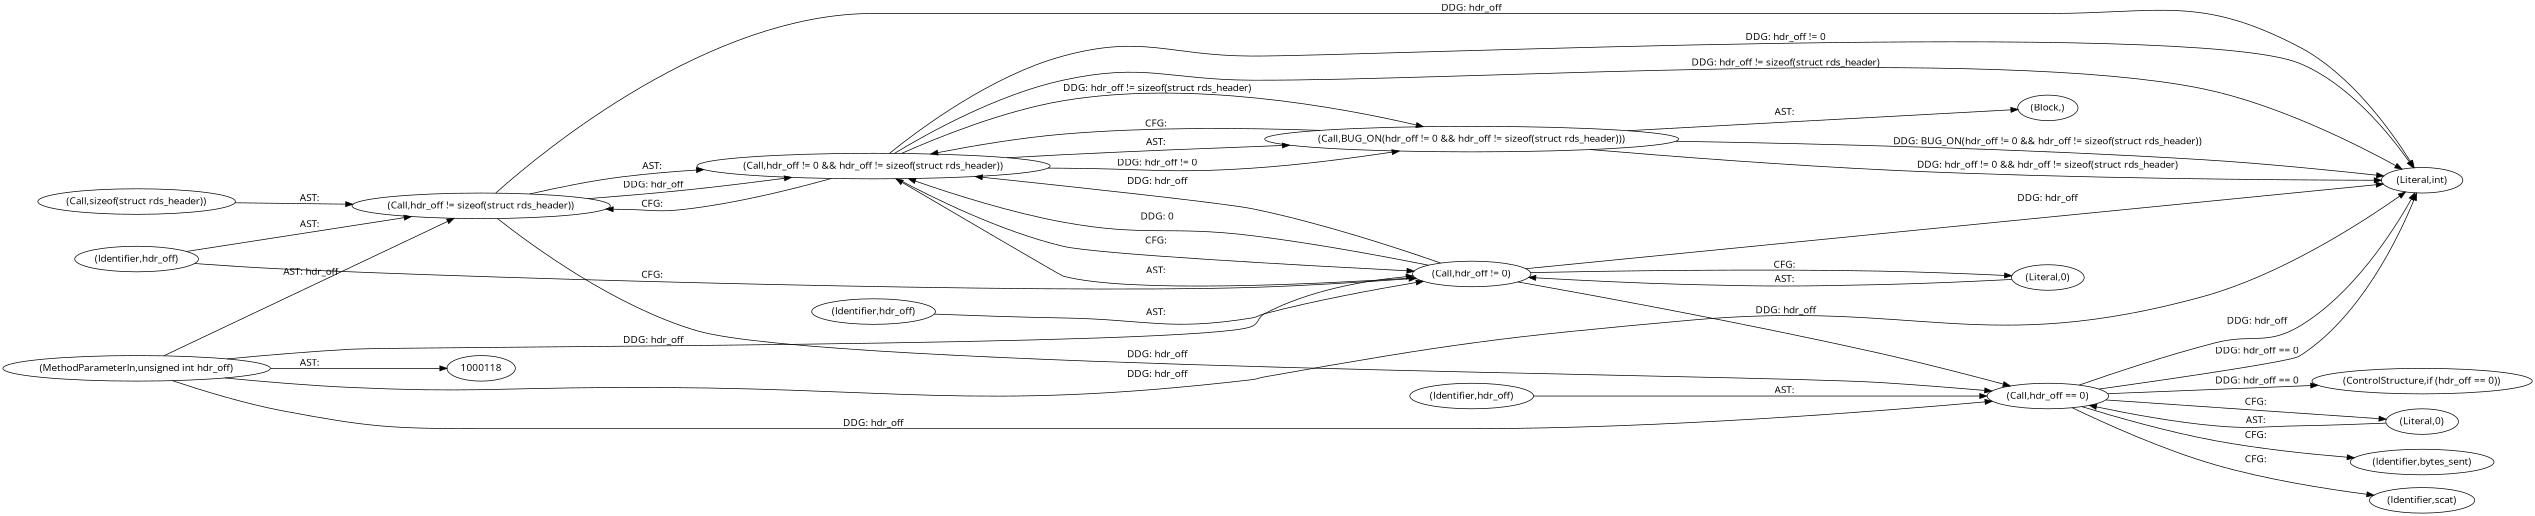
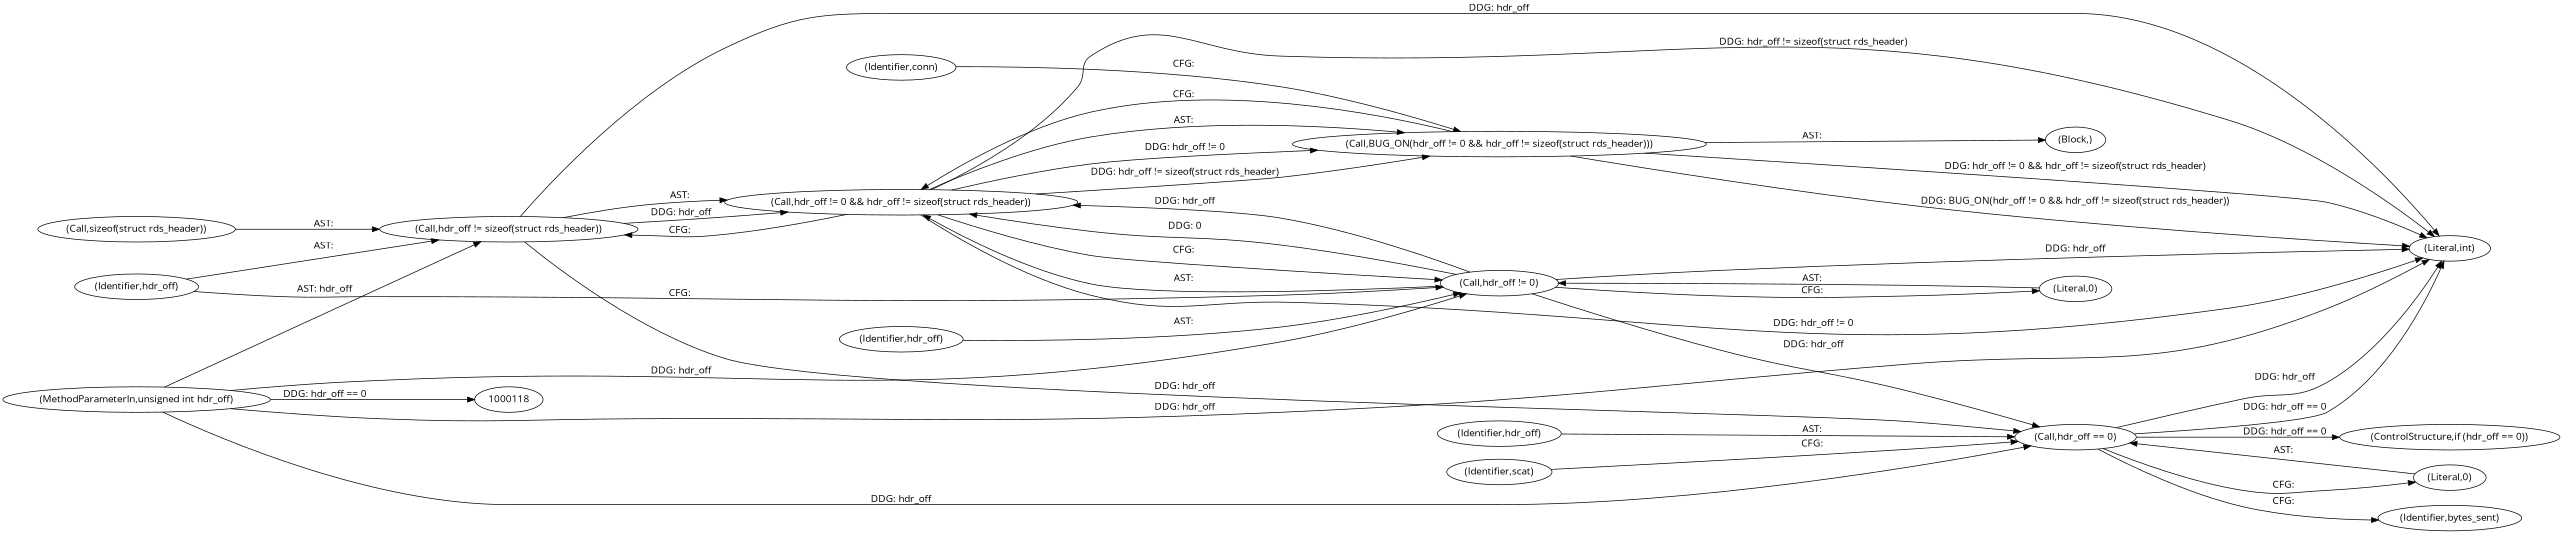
node "(Identifier,conn)": added
edge "(MethodParameterIn,unsigned int hdr_off)" -> "1000118": label "AST: " -> "DDG: hdr_off == 0"
edge "(Call,hdr_off == 0)" -> "(Identifier,scat)": reversed
